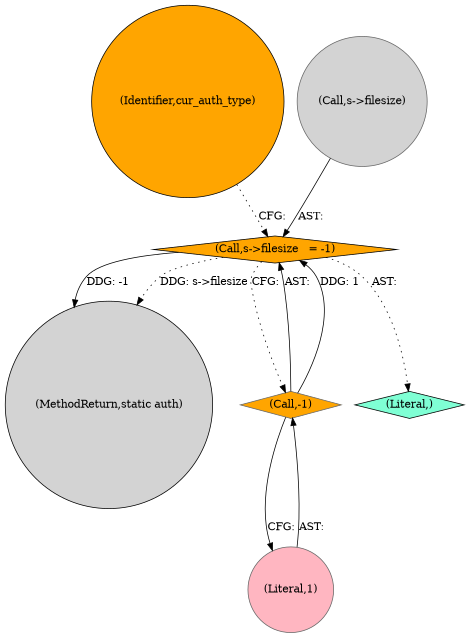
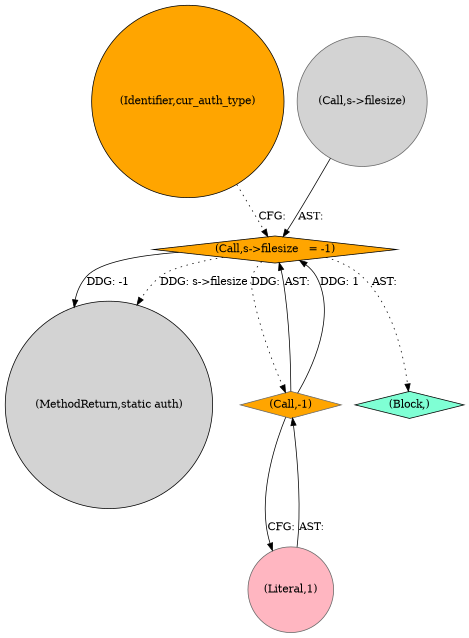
edge "(Call,s->filesize   = -1)" -> "(Call,-1)": label "CFG: " -> "DDG: "
node "(Literal,)": label "(Literal,)" -> "(Block,)"
